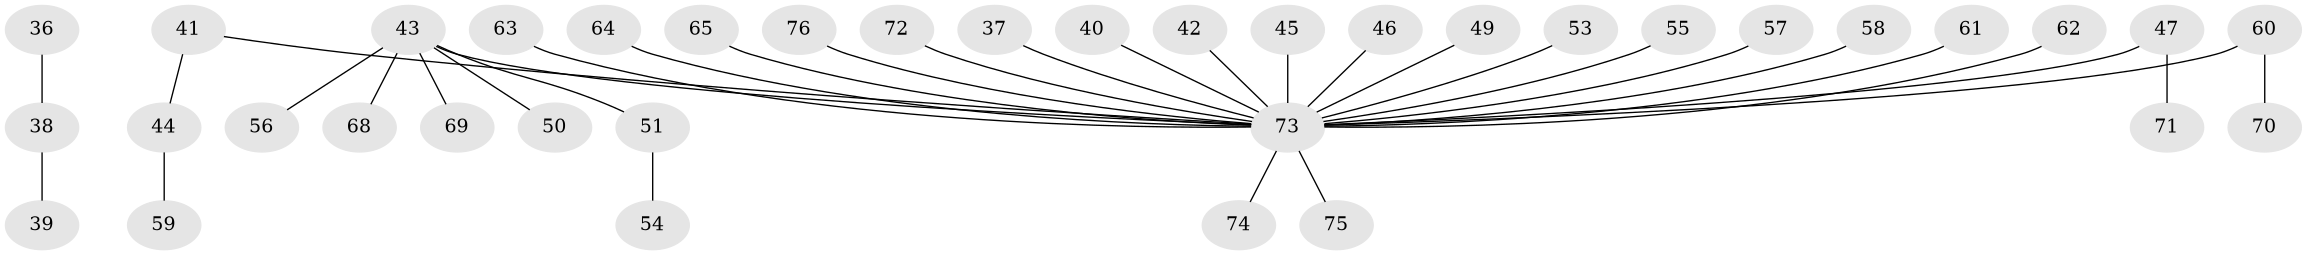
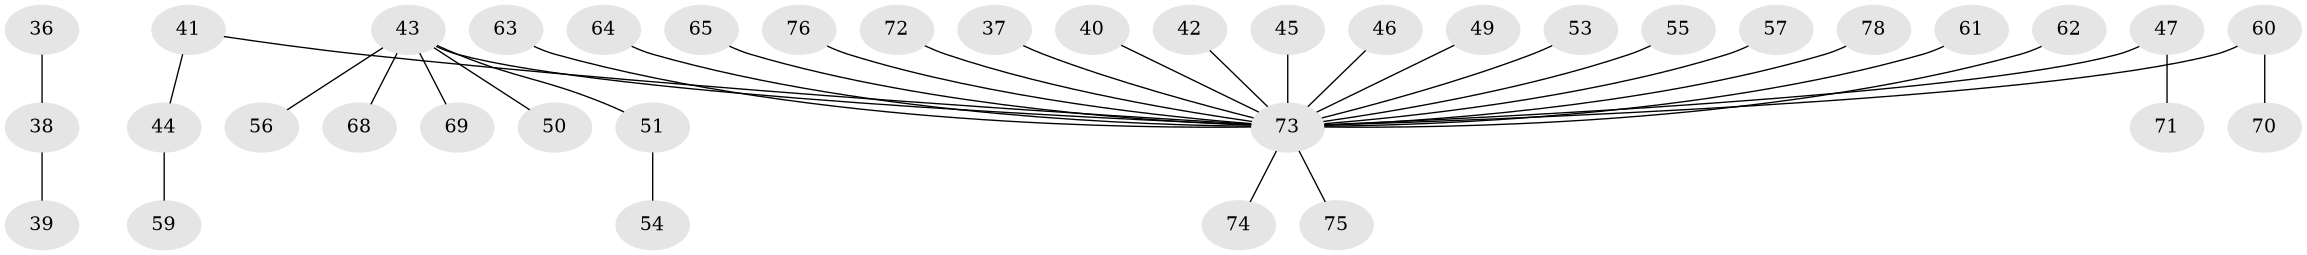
node "58": label "58" -> "78"
